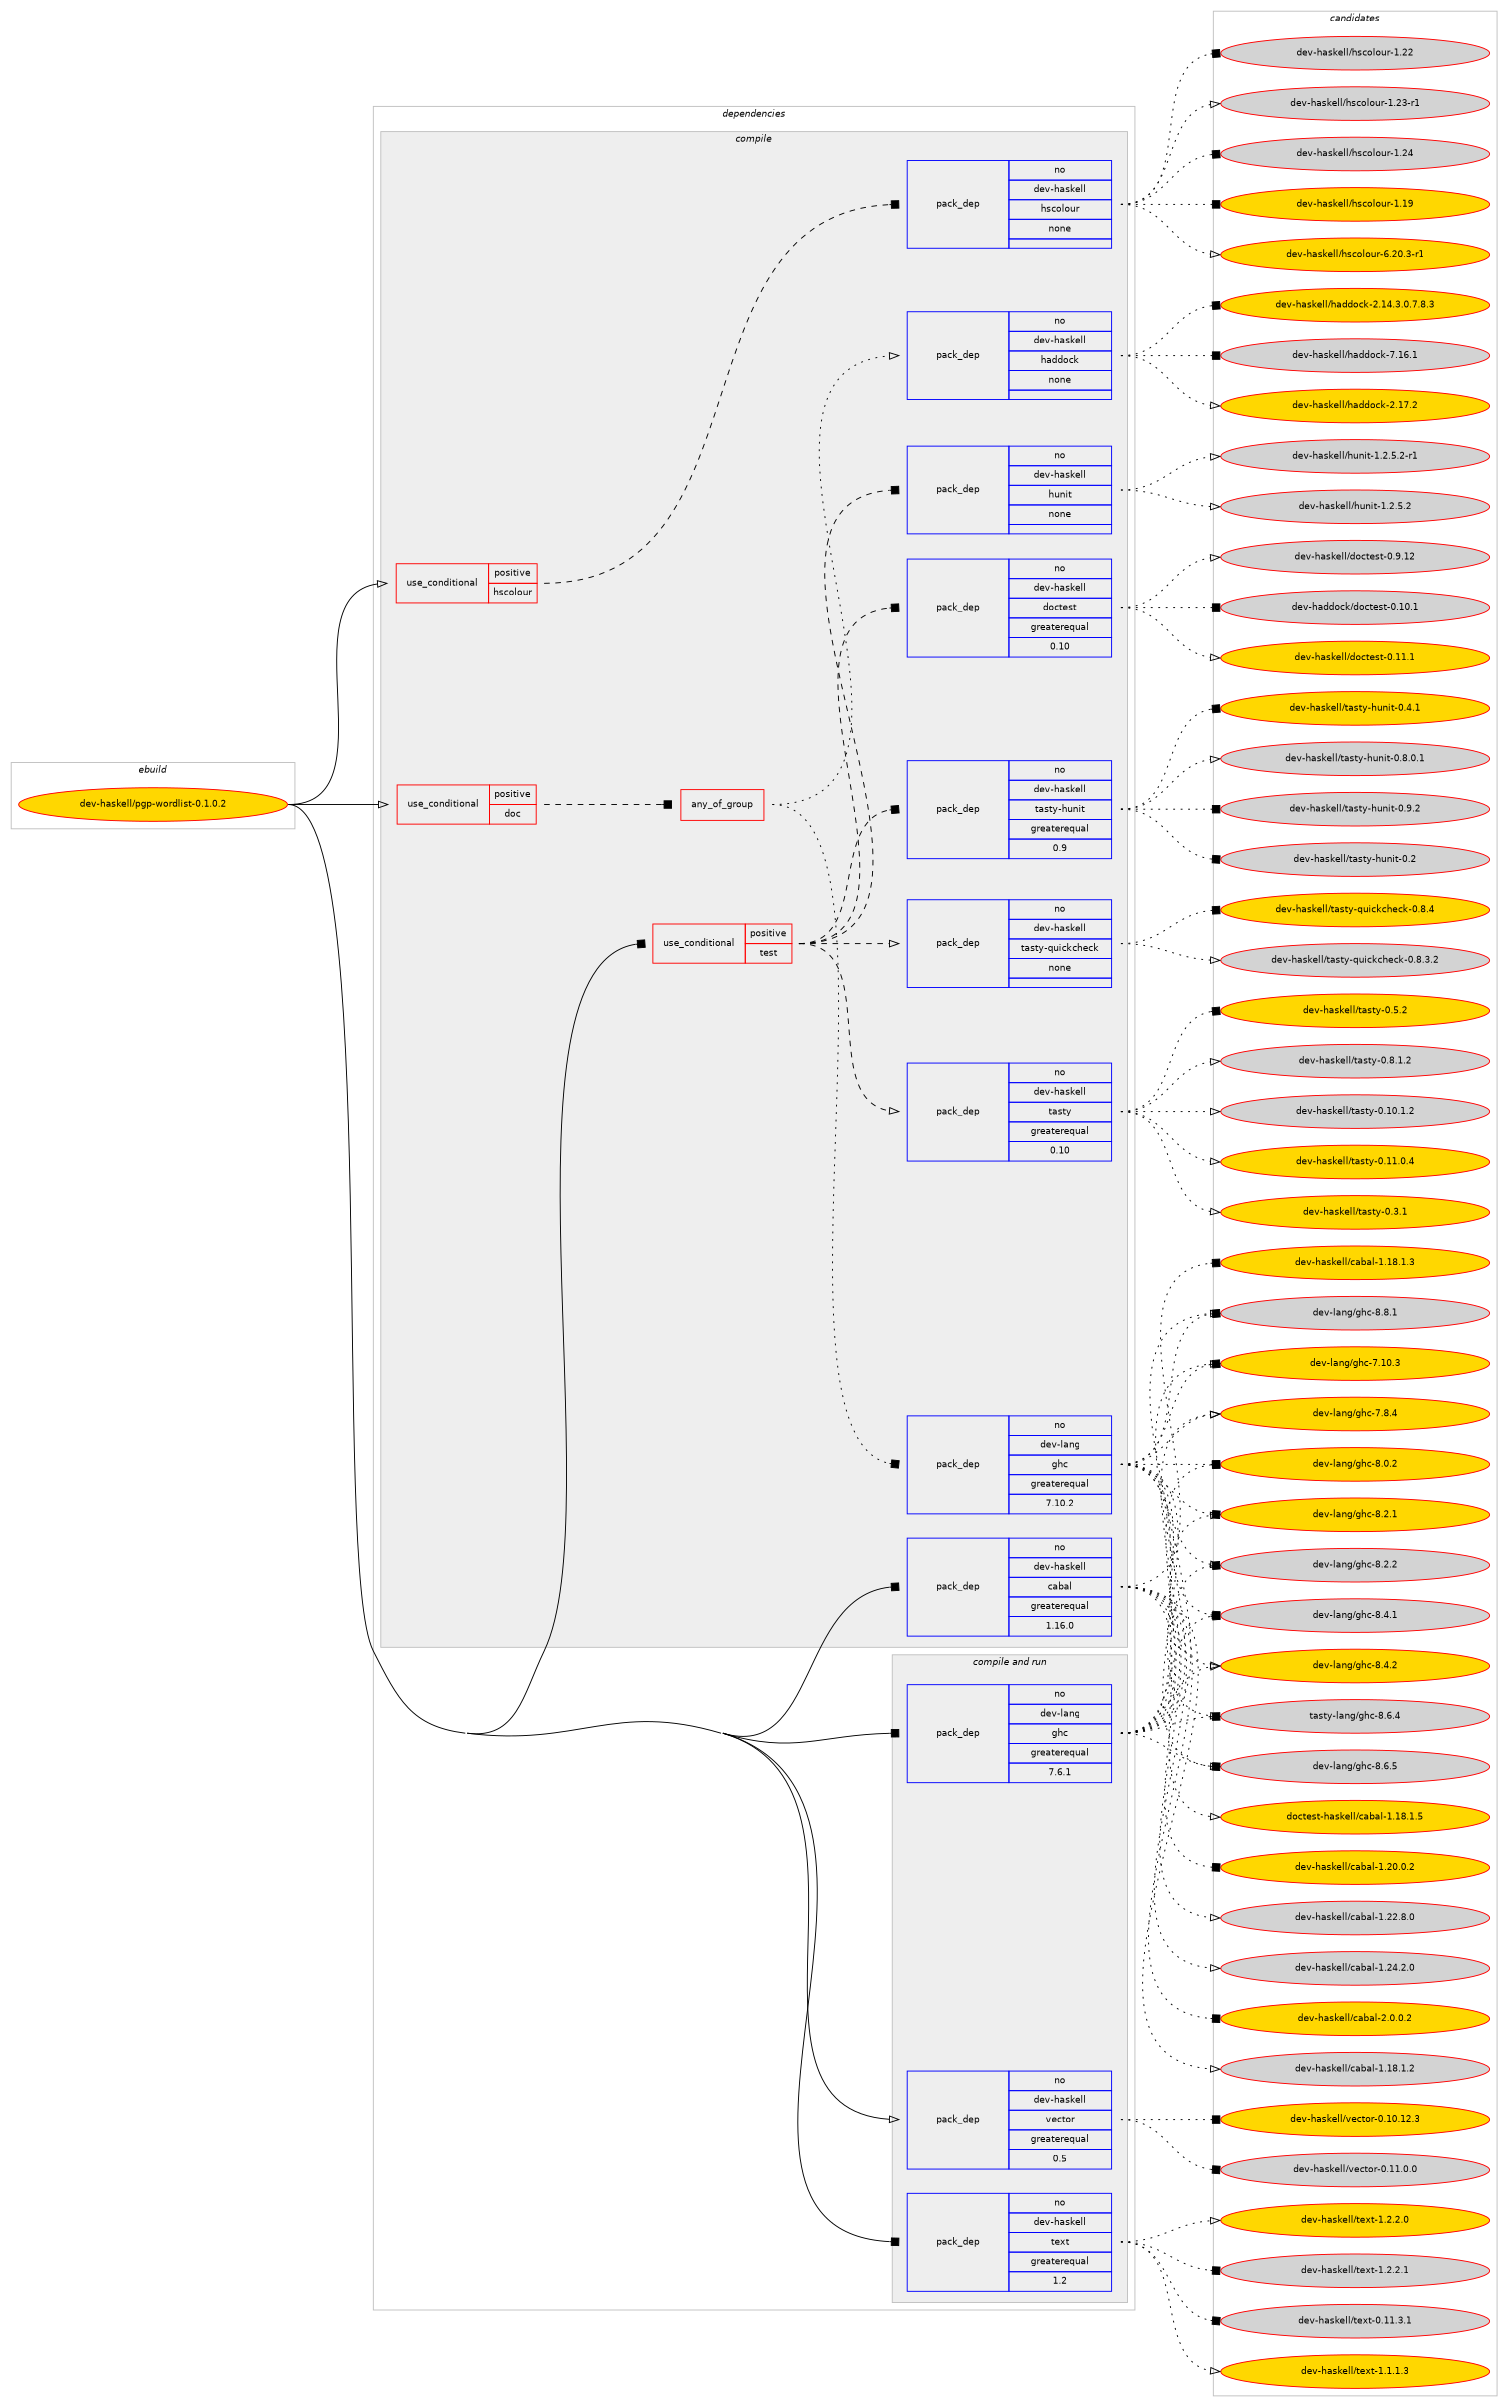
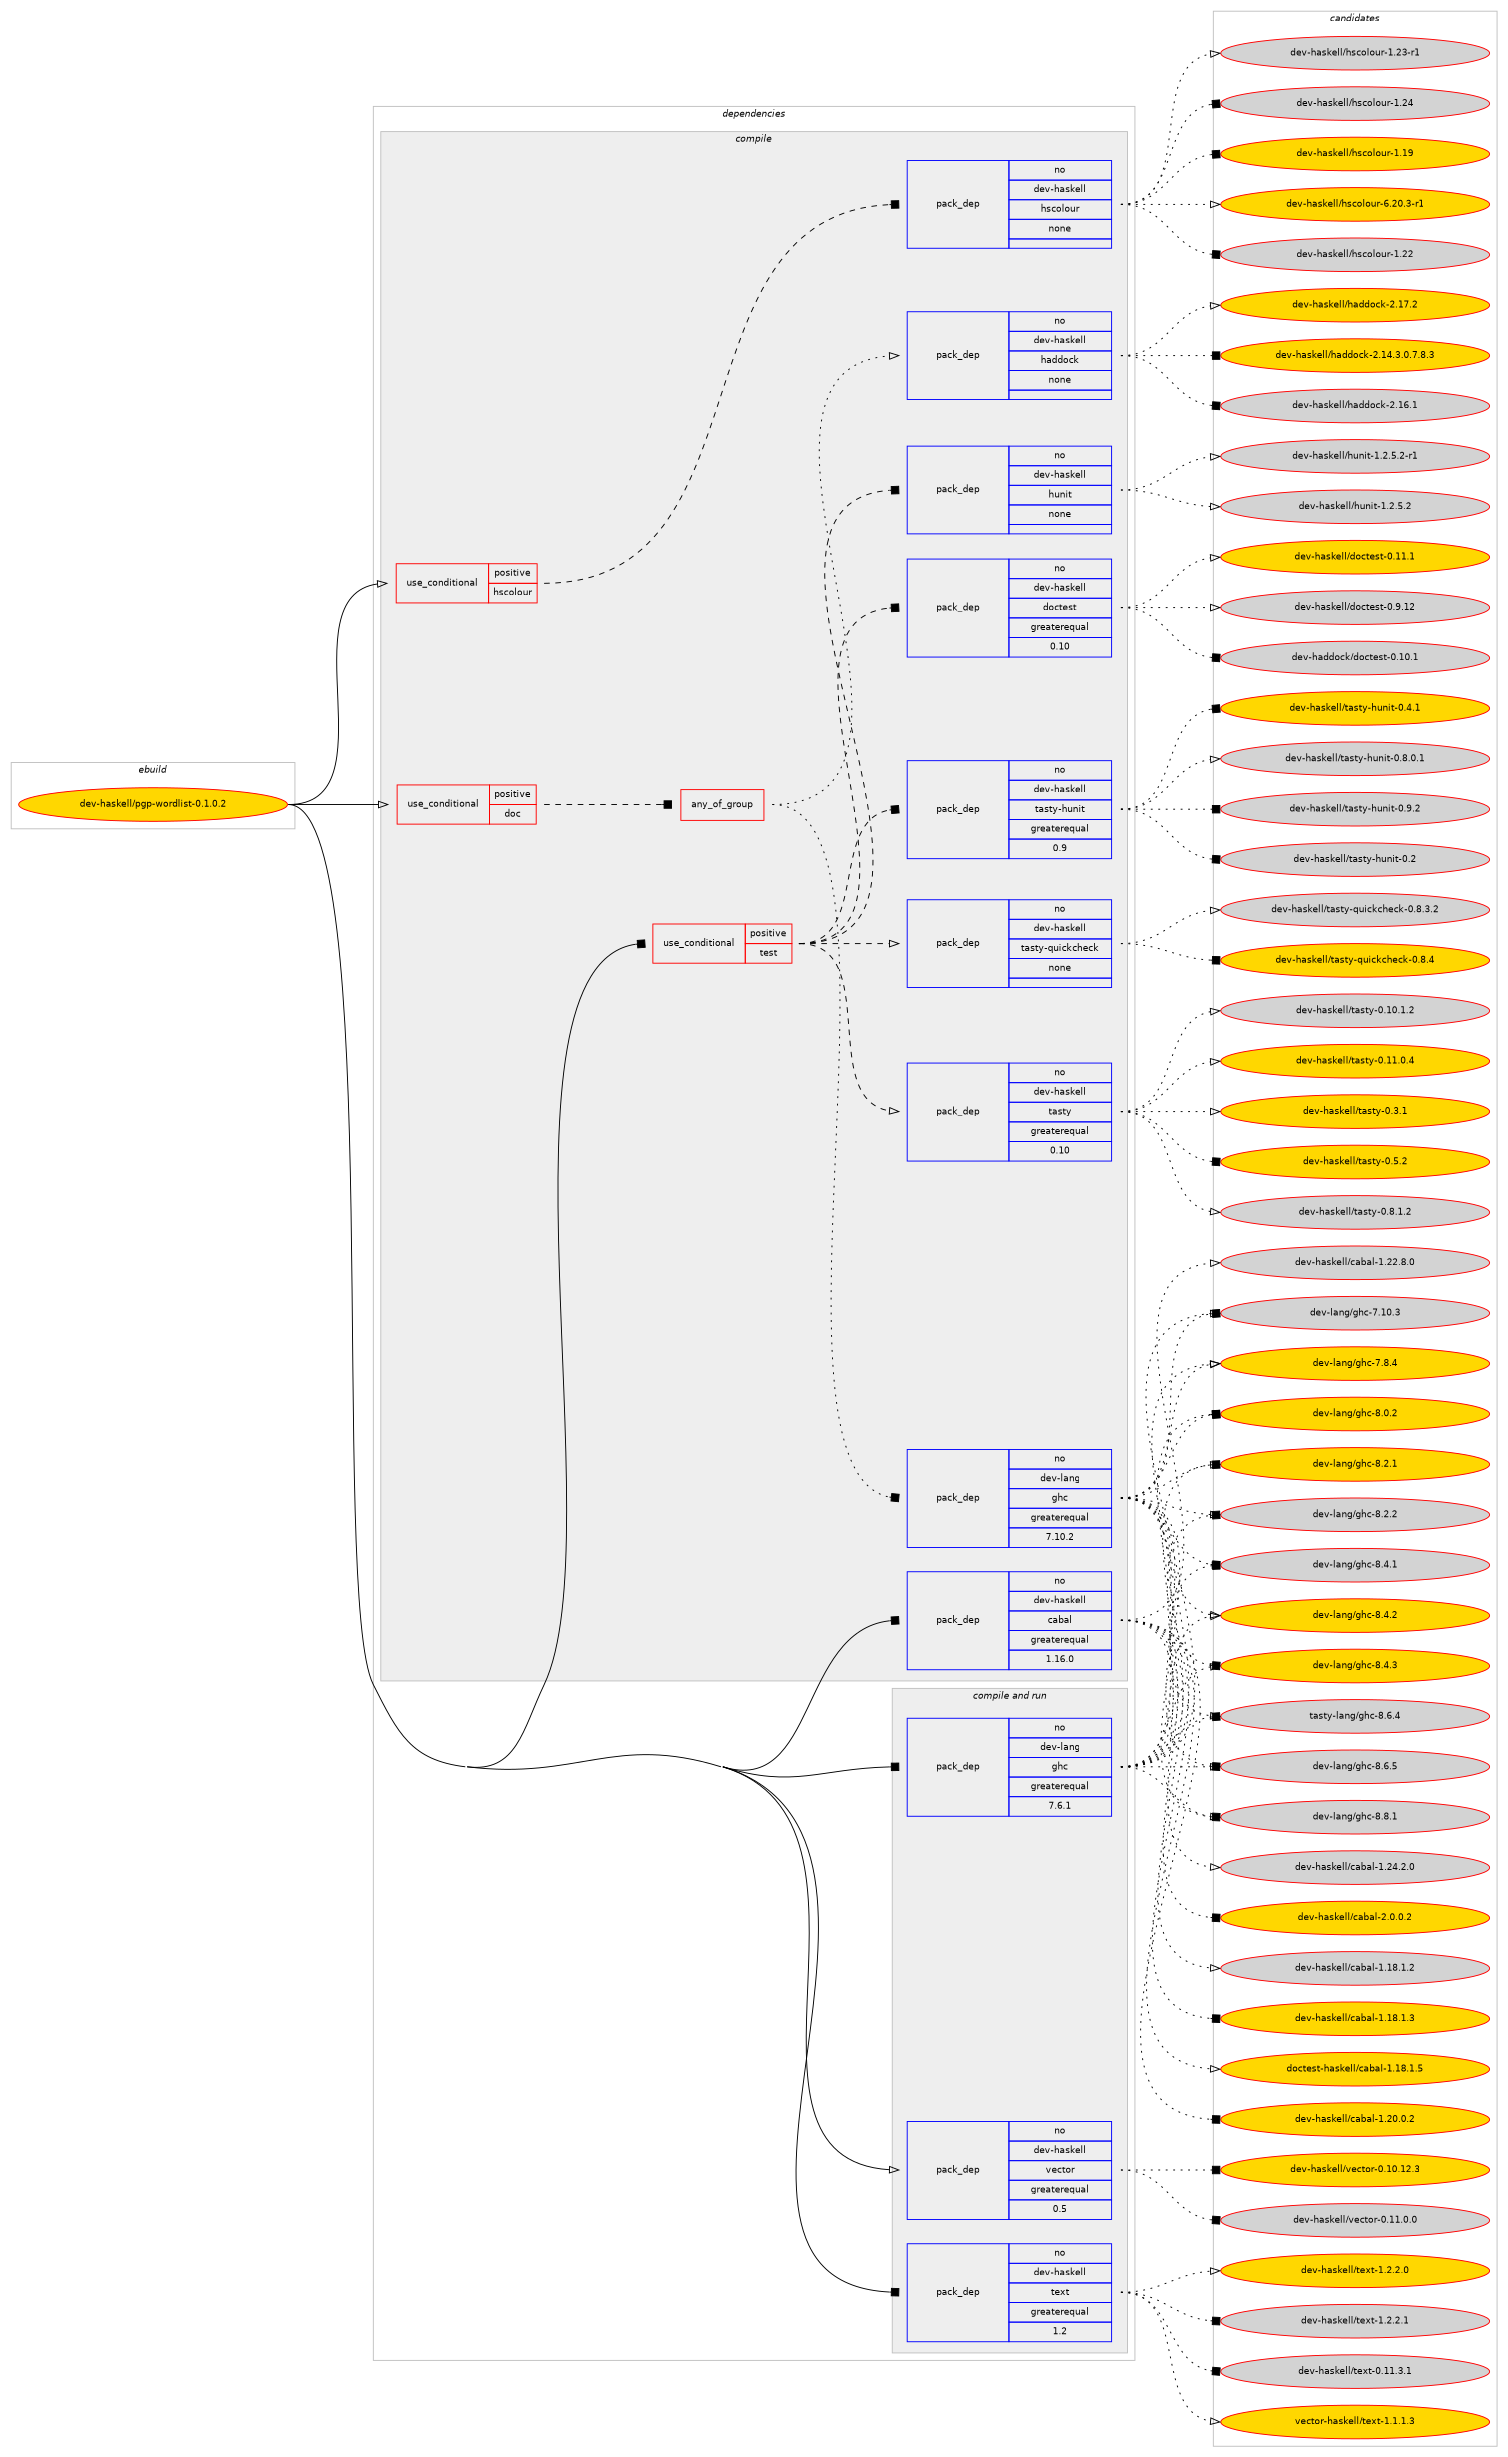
node "dev-haskell/haddock-7.16.1": label "dev-haskell/haddock-7.16.1" -> "dev-haskell/haddock-2.16.1"
node "dev-lang/ghc-7.10.3": fillcolor gold -> lightgrey
node "dev-lang/ghc-8.4.3": added
node "dev-haskell/text-1.1.1.3": label "dev-haskell/text-1.1.1.3" -> "vector-haskell/text-1.1.1.3"
